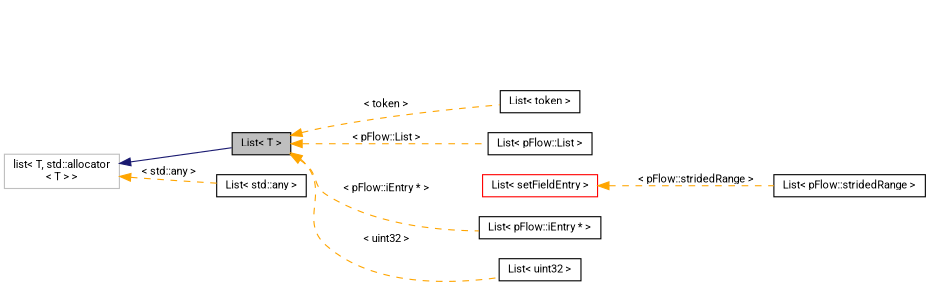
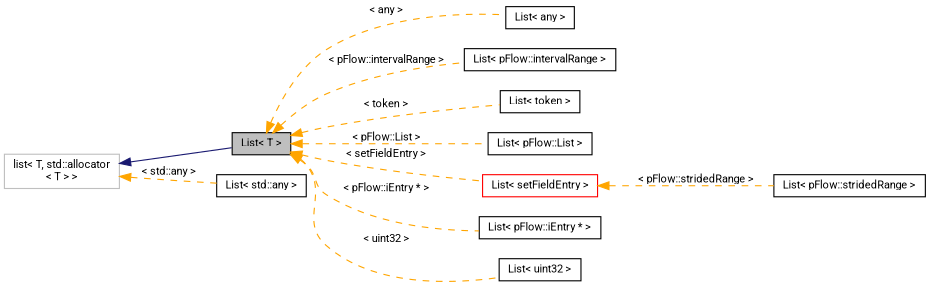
node "List< any >": added
node "List< pFlow::intervalRange >": added
edge "List< setFieldEntry >" -> "List< T >": added, label "< setFieldEntry >"
